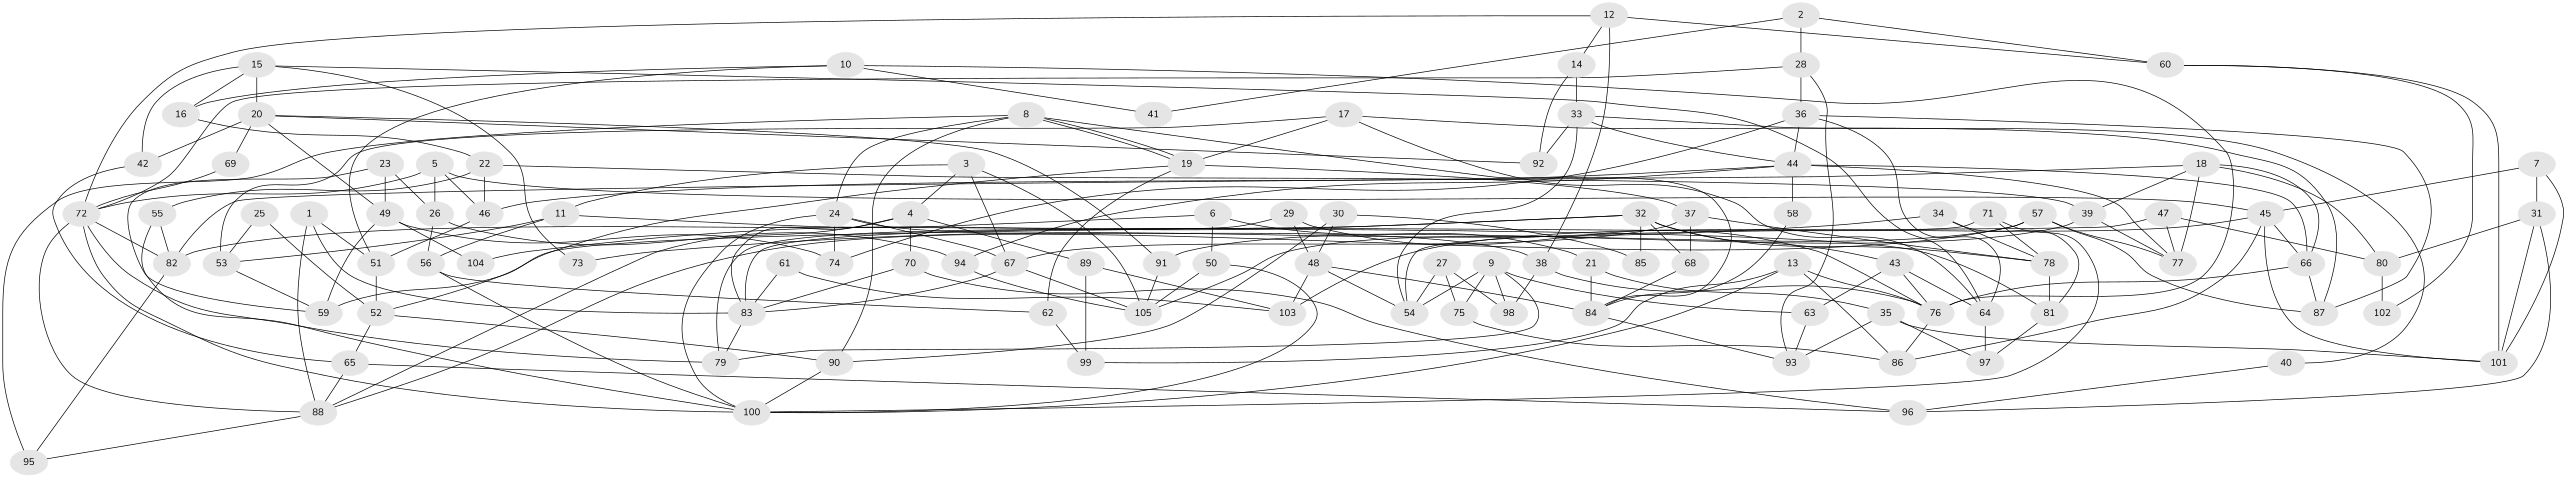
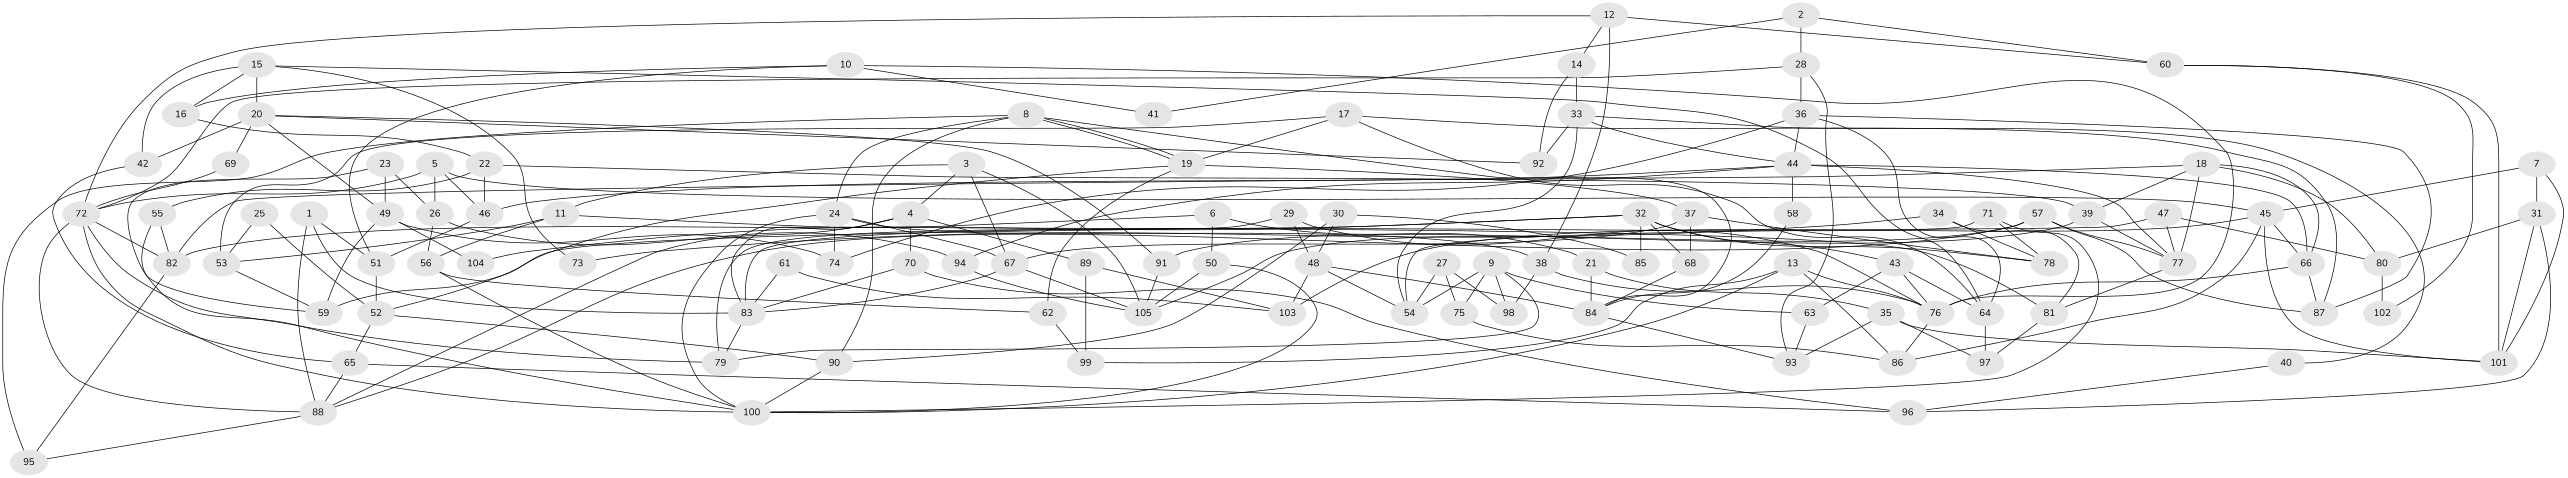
edge "78" -- "81": now "77" -- "81"
